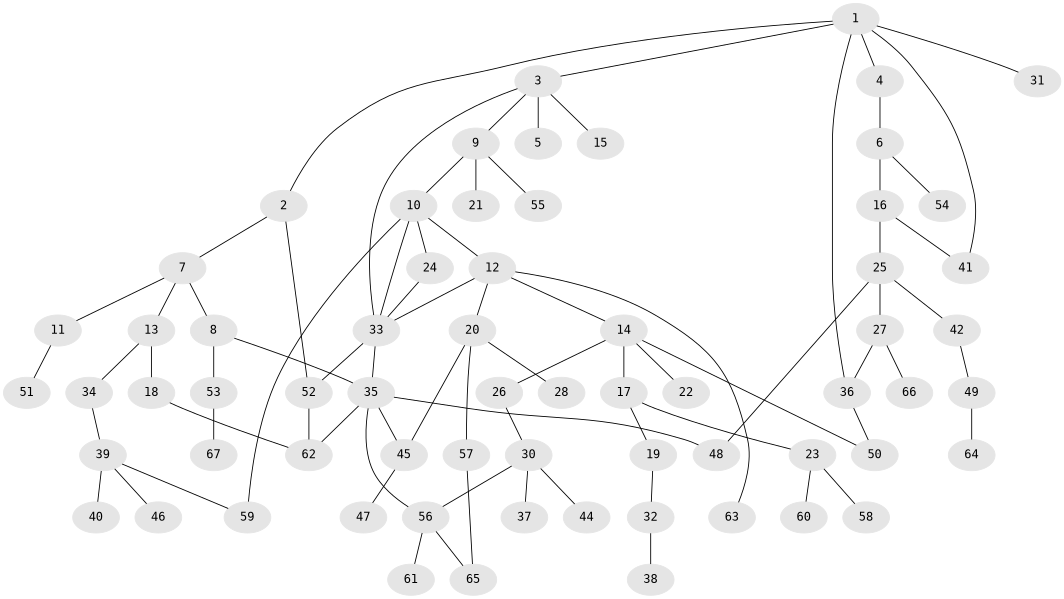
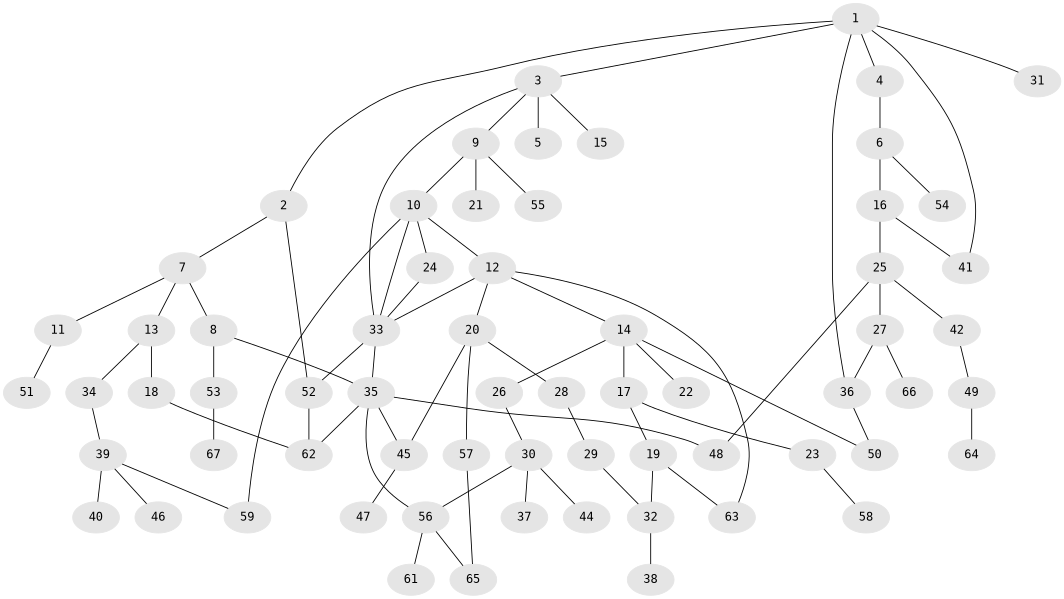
node "29": added
edge "19" -- "63": added
node "60": removed
